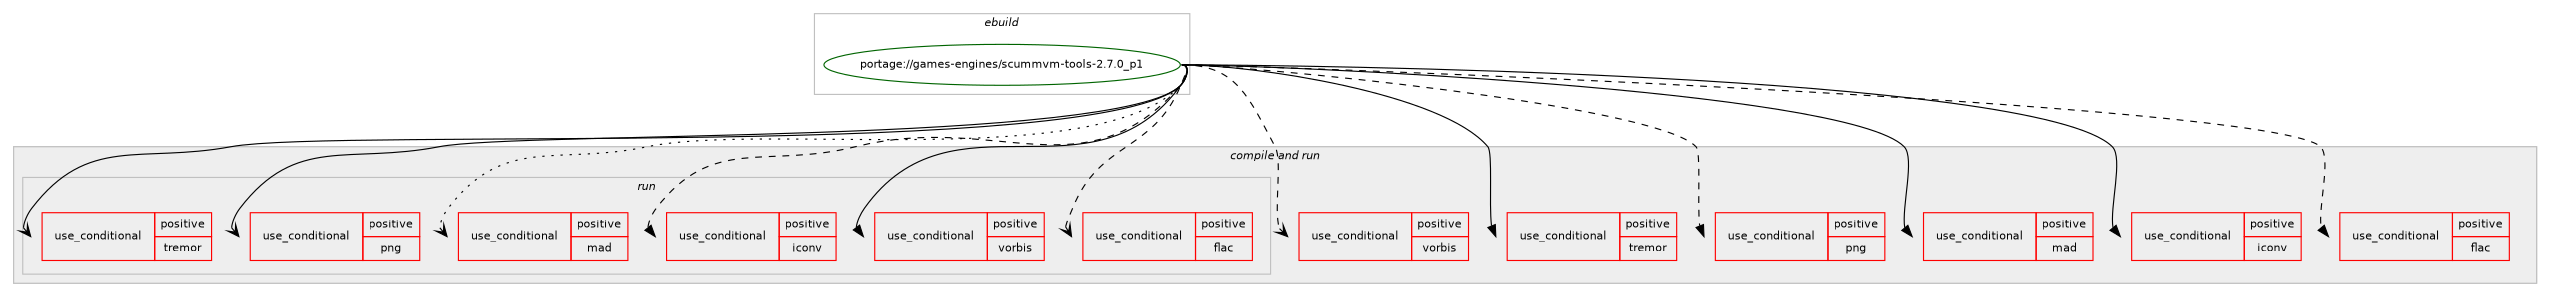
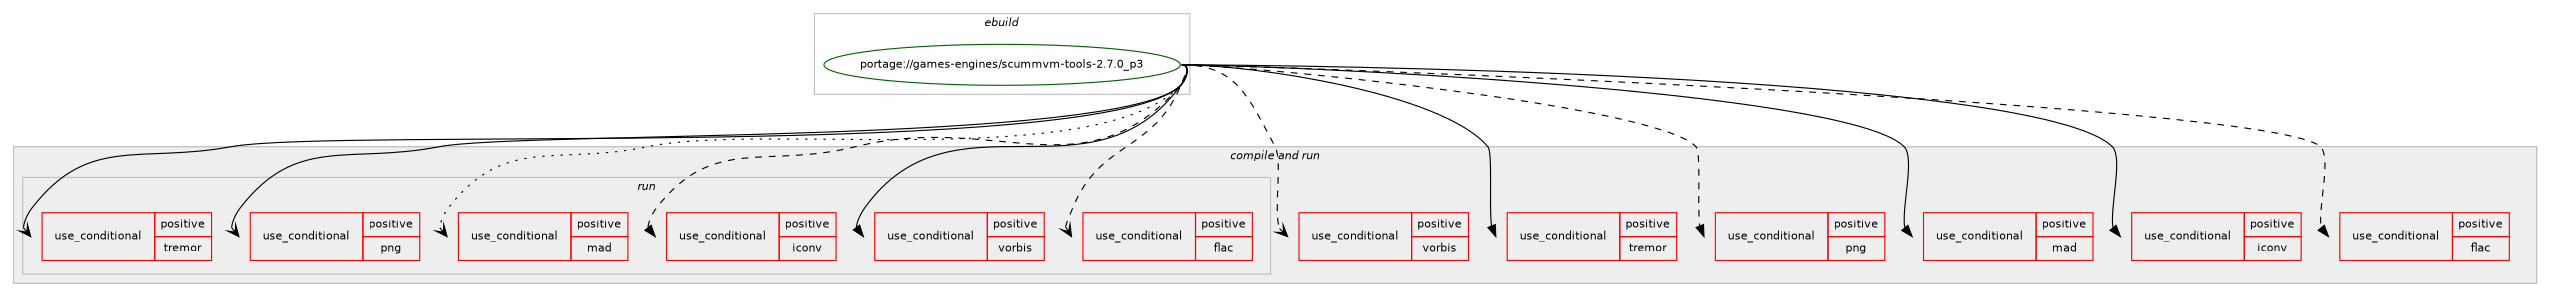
node "portage://games-engines/scummvm-tools-2.7.0_p1": label "portage://games-engines/scummvm-tools-2.7.0_p1" -> "portage://games-engines/scummvm-tools-2.7.0_p3"
